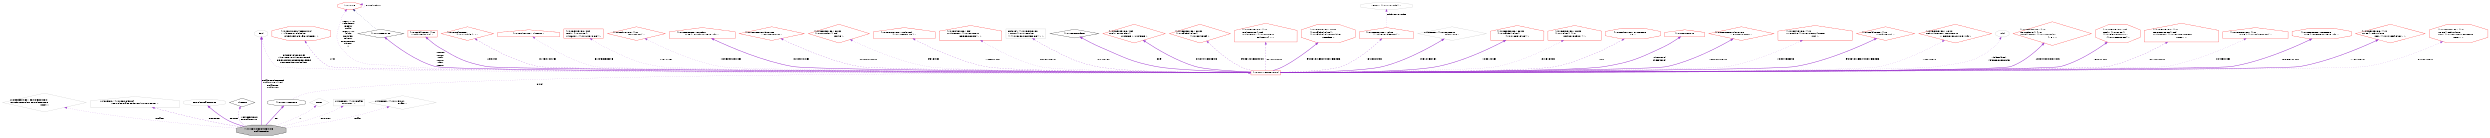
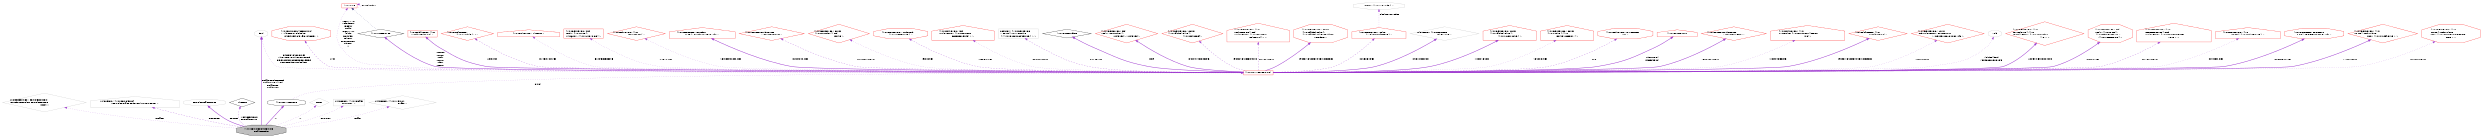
node "llvm::Type": shape octagon -> box
node "llvm::DenseMap< unsigned, llvm::IntegerType * >": shape house -> octagon
edge "llvm::sampleprof::Sample ProfileReader" -> "llvm::LLVMContext": label " Ctx" -> " M"
